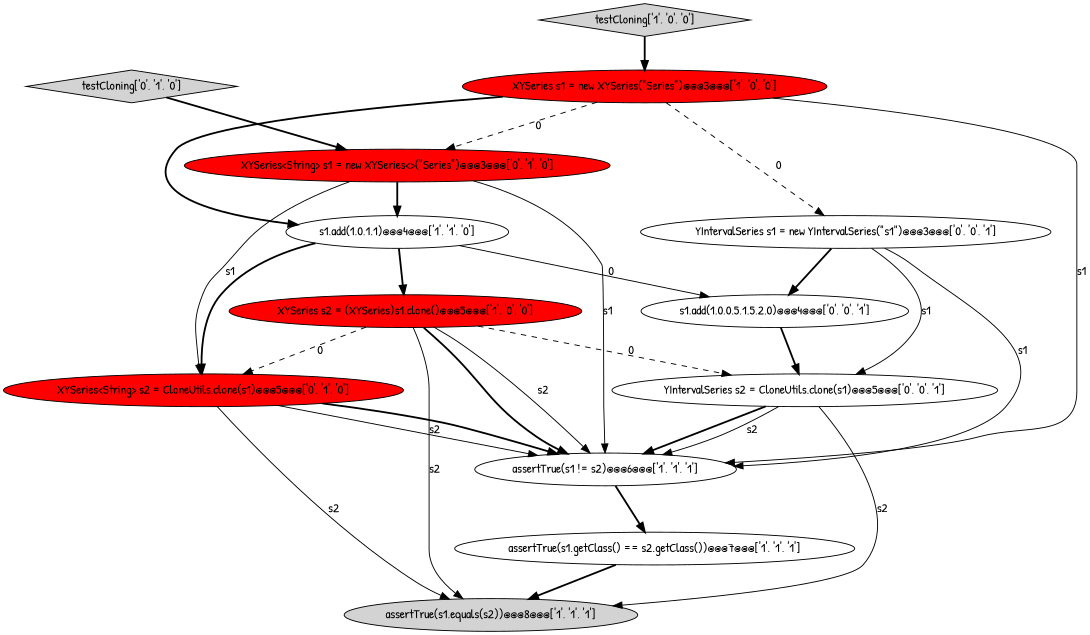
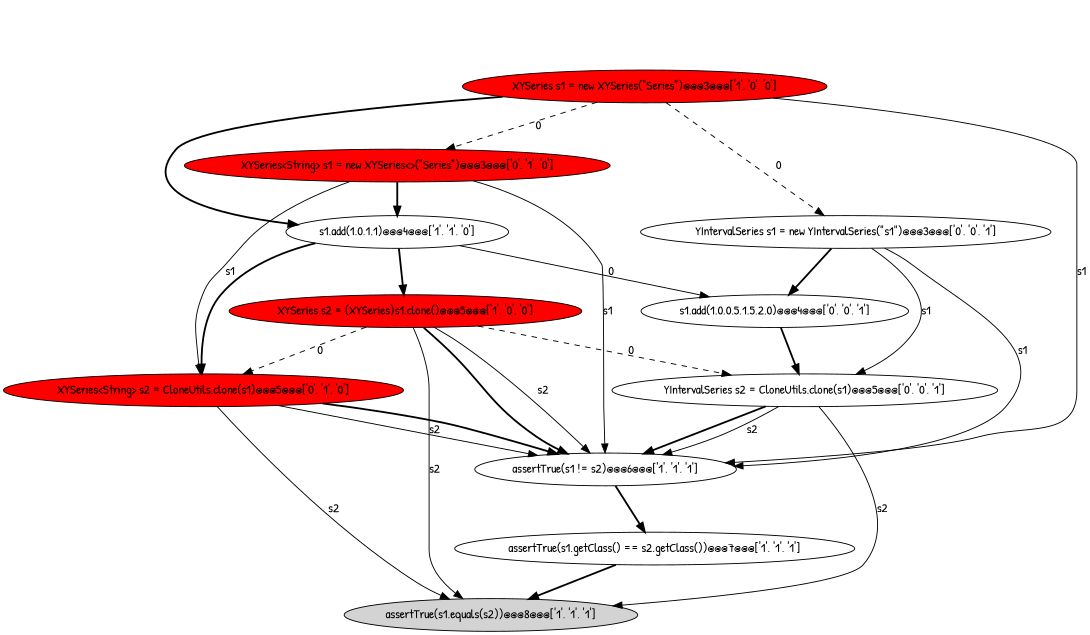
node "testCloning['1', '0', '0']": removed
node "testCloning['0', '1', '0']": removed
